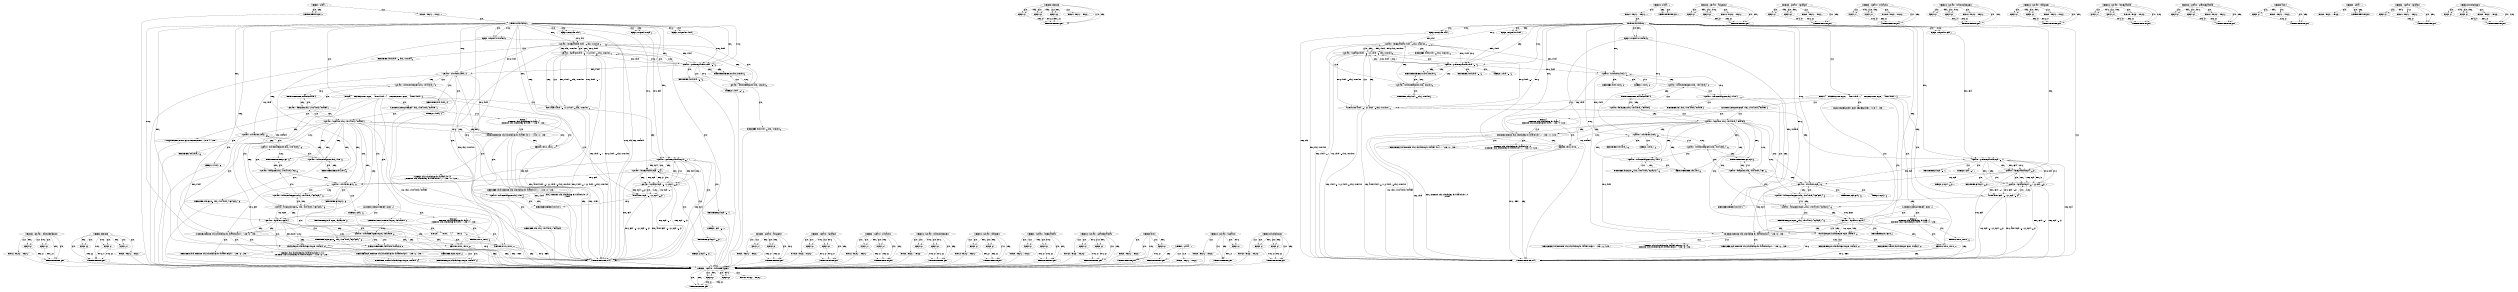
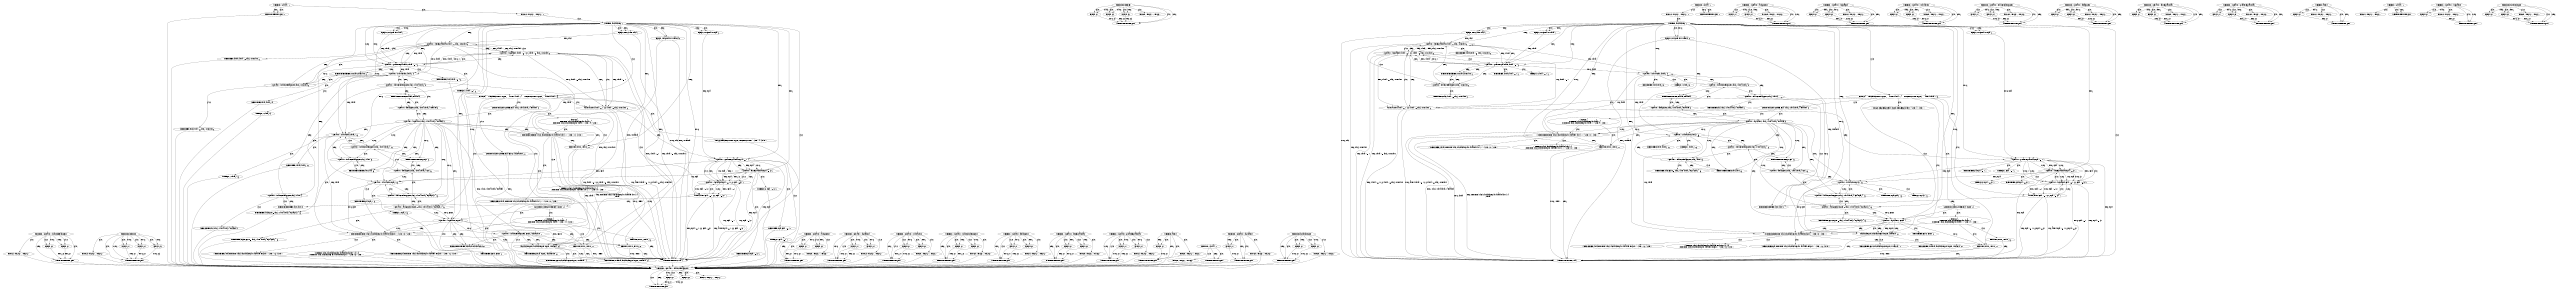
edge "(IDENTIFIER,epctx,if (epctx->kick_active))" -> "(<operator>.indirectFieldAccess,epctx->kick_active)": reversed
node "(BLOCK,{         return;     },{         return;     })": removed
